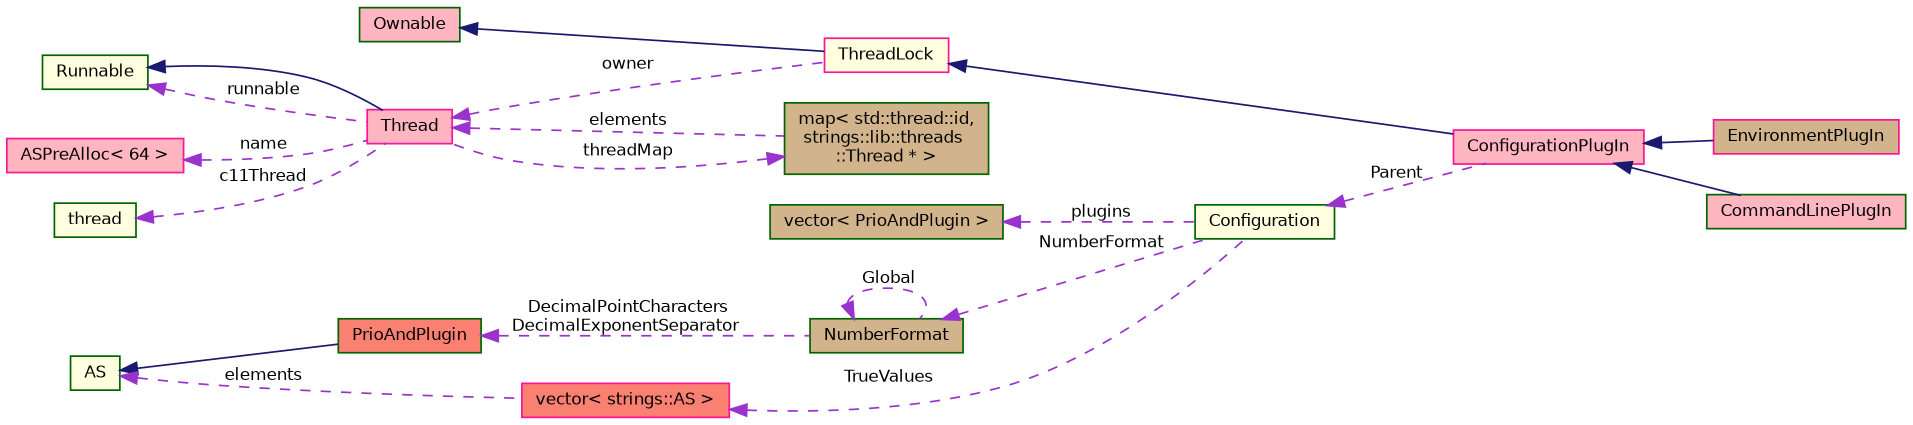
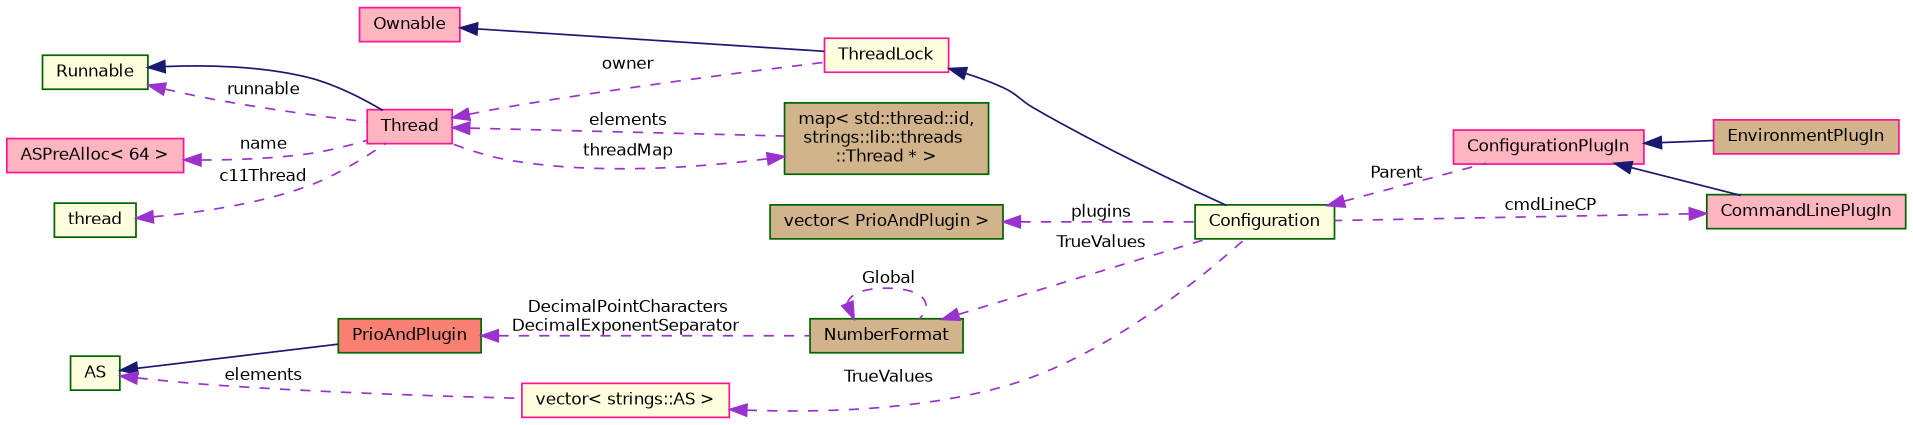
node "Ownable": color darkgreen -> deeppink
edge "ConfigurationPlugIn" -> "ThreadLock": now "Configuration" -> "ThreadLock"
edge "Configuration" -> "CommandLinePlugIn": added, label "cmdLineCP"
edge "Configuration" -> "NumberFormat": label " NumberFormat" -> " TrueValues"
node "vector< strings::AS >": fillcolor salmon -> lightyellow
